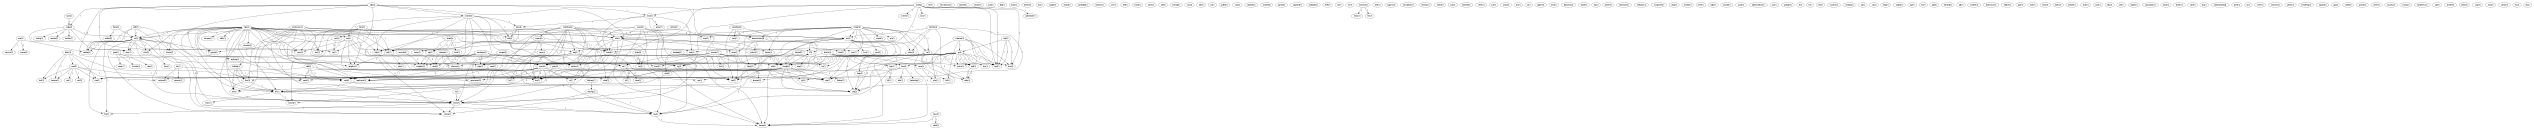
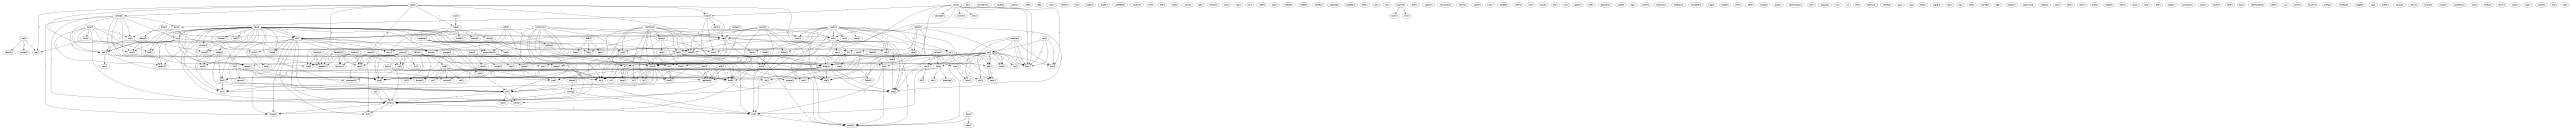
edge "decided(2)" -> "walk(1)": added, label "1"
edge "club(3)" -> "line(3)": now "club(3)" -> "stood(2)"
edge "street(8)" -> "spent(2)": removed, label "1"
